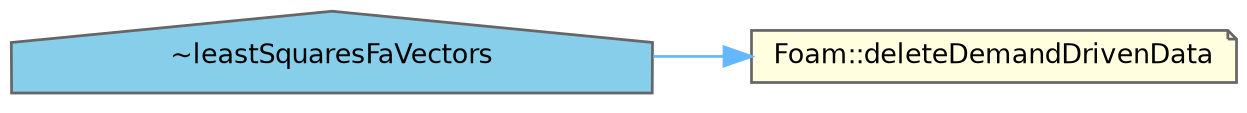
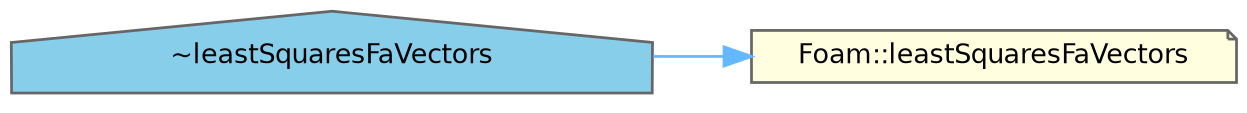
node "Foam::deleteDemandDrivenData": label "Foam::deleteDemandDrivenData" -> "Foam::leastSquaresFaVectors"
